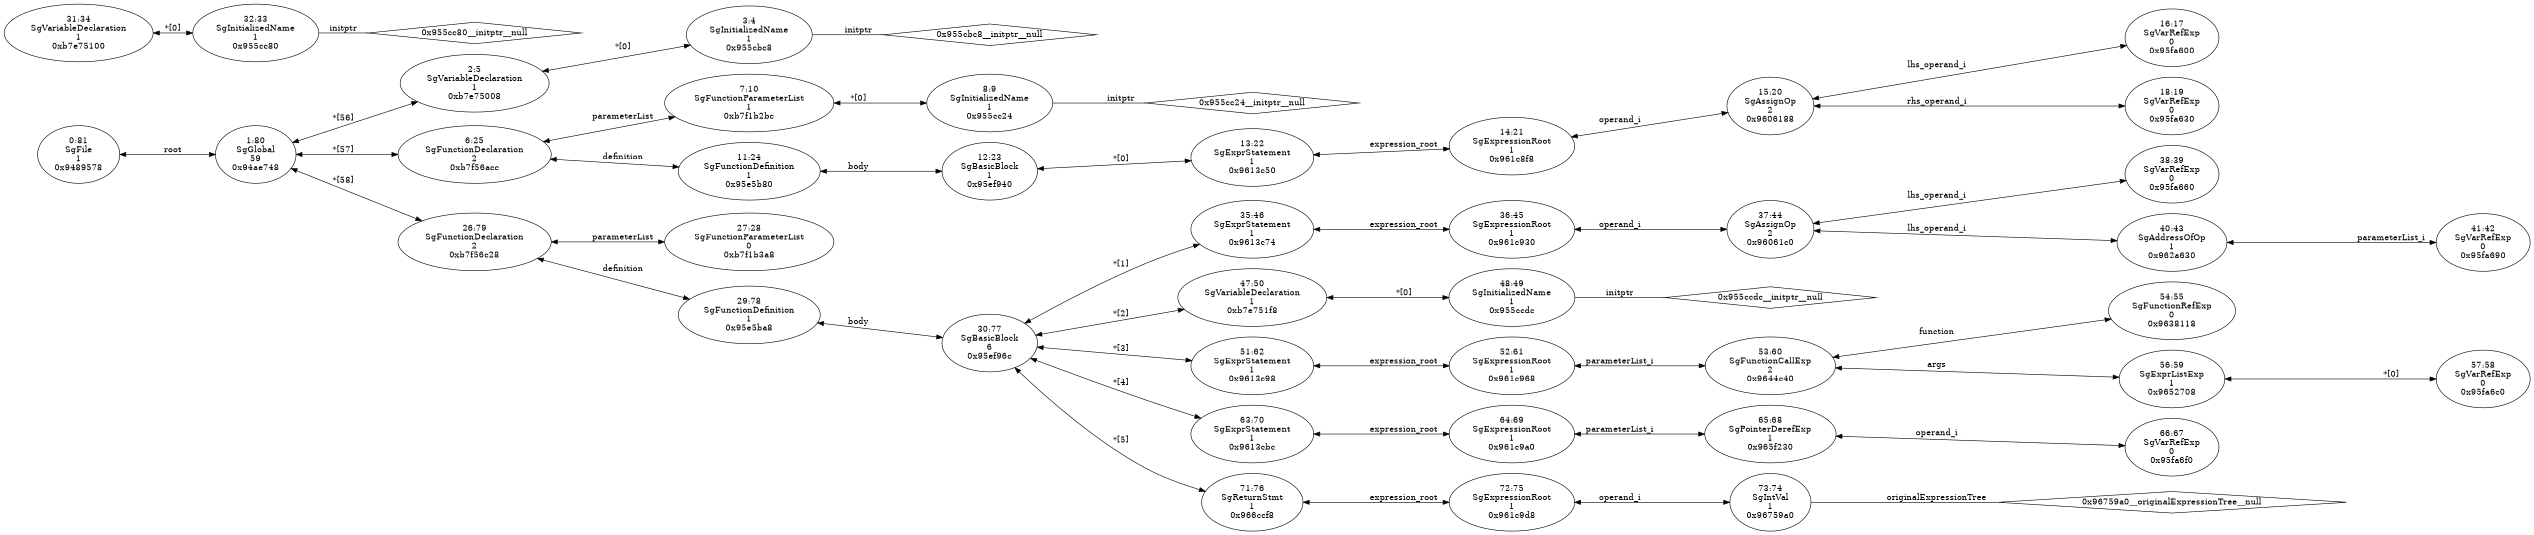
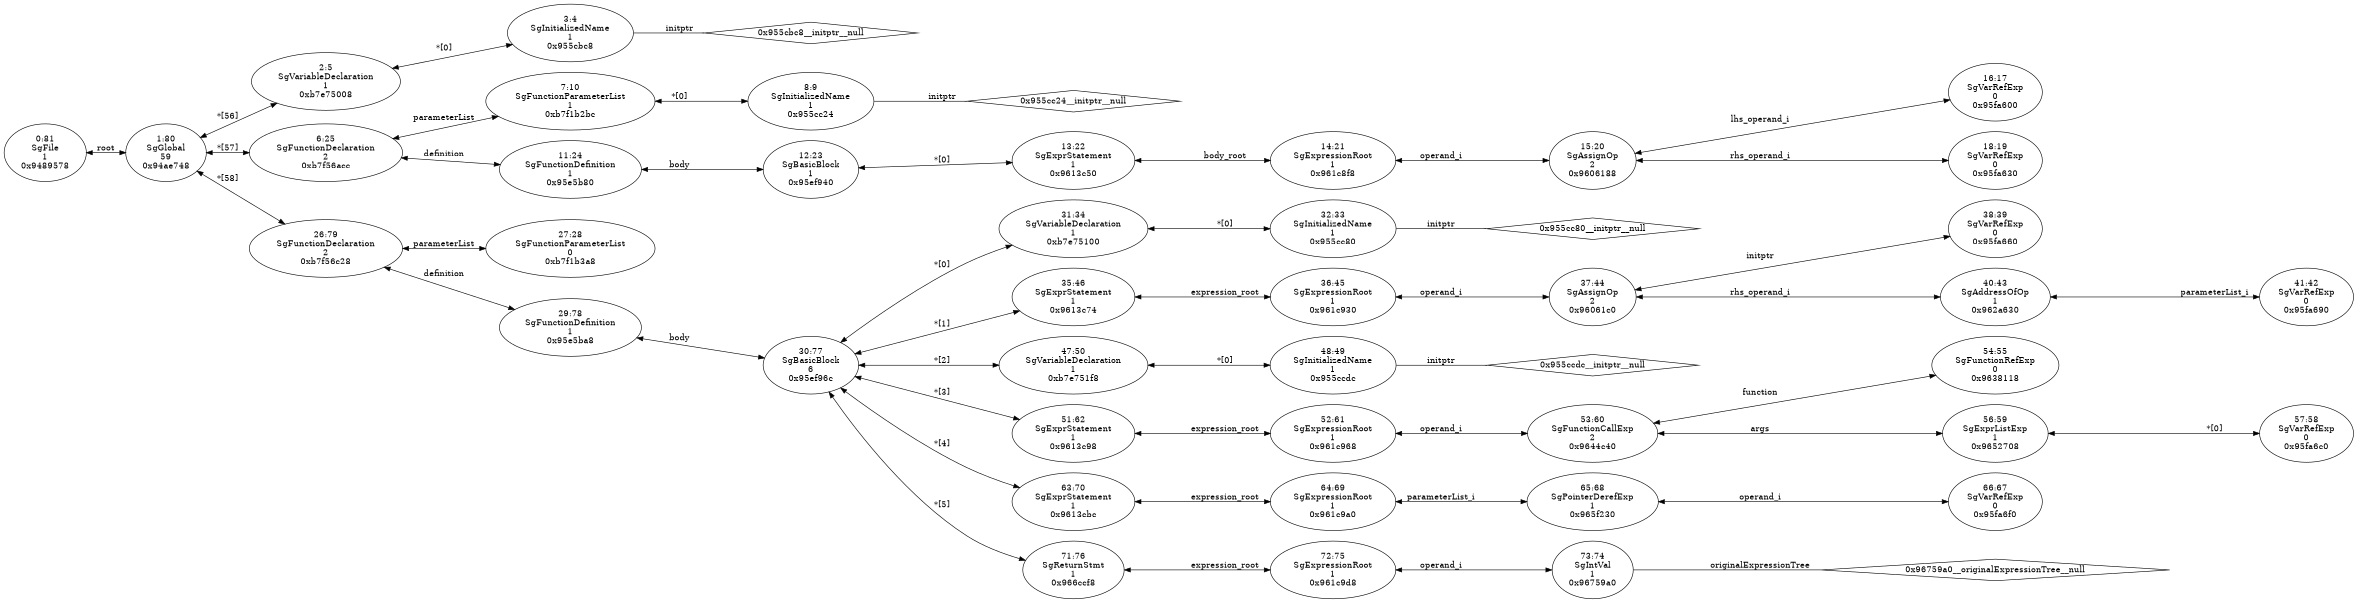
edge "14:21 SgExpressionRoot 1 0x961c8f8" -- "13:22 SgExprStatement 1 0x9613c50": label "expression_root" -> "body_root"
edge "38:39 SgVarRefExp 0 0x95fa660" -- "37:44 SgAssignOp 2 0x96061c0": label "lhs_operand_i" -> "initptr"
edge "37:44 SgAssignOp 2 0x96061c0" -- "40:43 SgAddressOfOp 1 0x962a630": label "lhs_operand_i" -> "rhs_operand_i"
edge "31:34 SgVariableDeclaration 1 0xb7e75100" -- "30:77 SgBasicBlock 6 0x95ef96c": added, label "*[0]"
edge "52:61 SgExpressionRoot 1 0x961c968" -- "53:60 SgFunctionCallExp 2 0x9644c40": label "parameterList_i" -> "operand_i"
